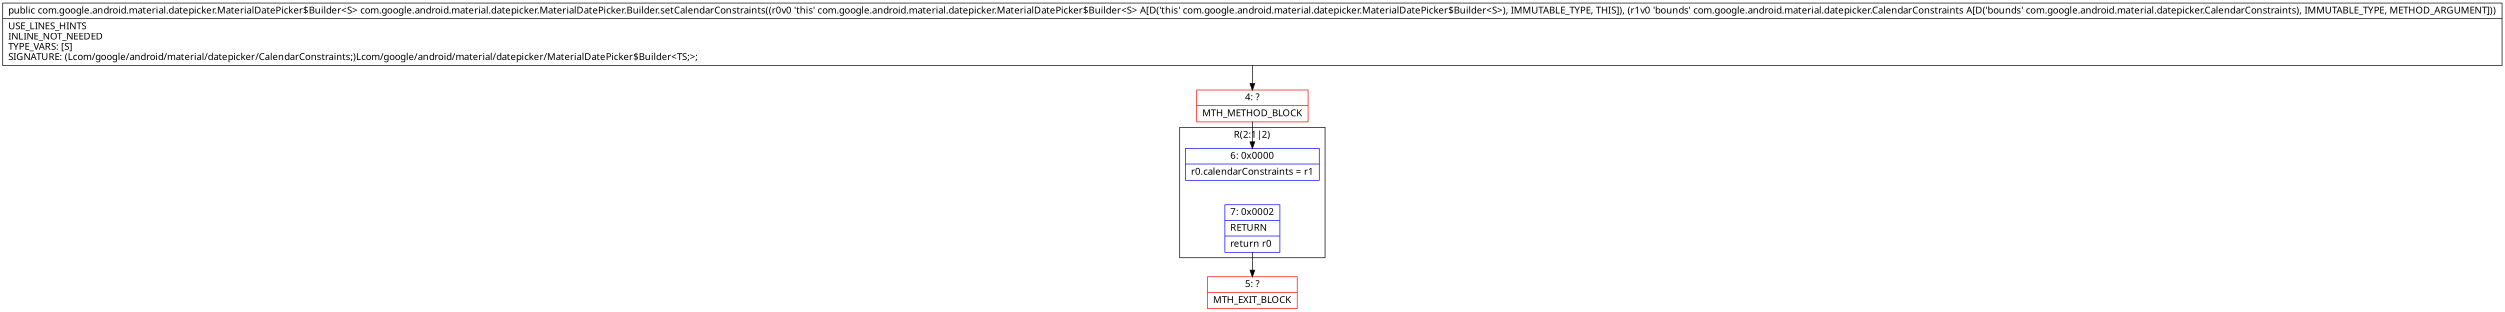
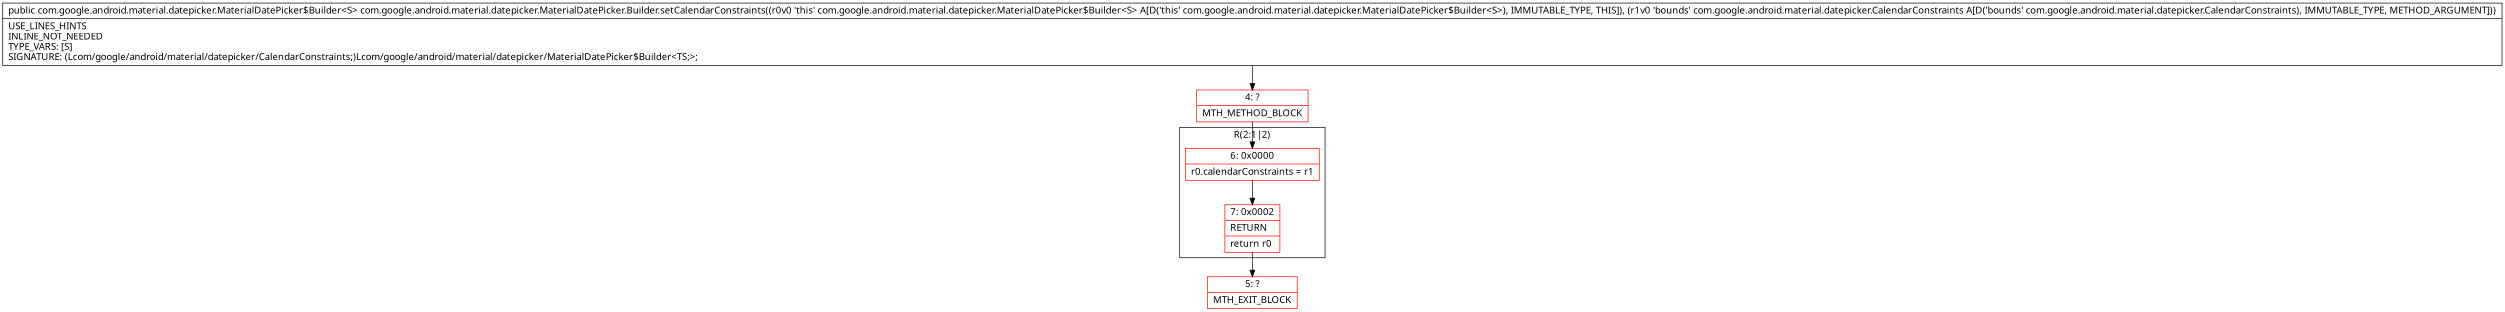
node "6: 0x0000": color blue -> red
edge "6: 0x0000" -> "7: 0x0002": added
node "7: 0x0002": color blue -> red
